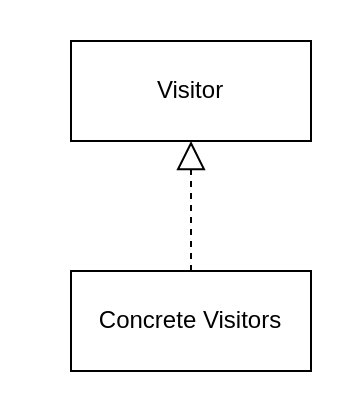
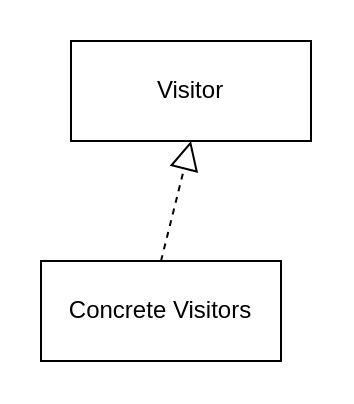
node "Concrete Visitors": moved (191, 321) -> (161, 311)
